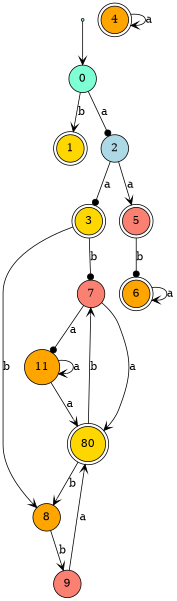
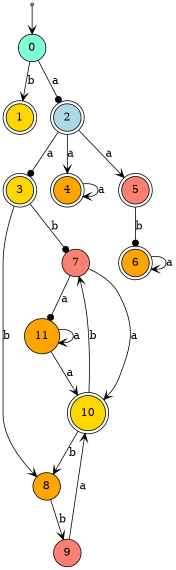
node "2": shape circle -> doublecircle
edge "2" -> "4": added, label "a"
node "80": label "80" -> "10"
